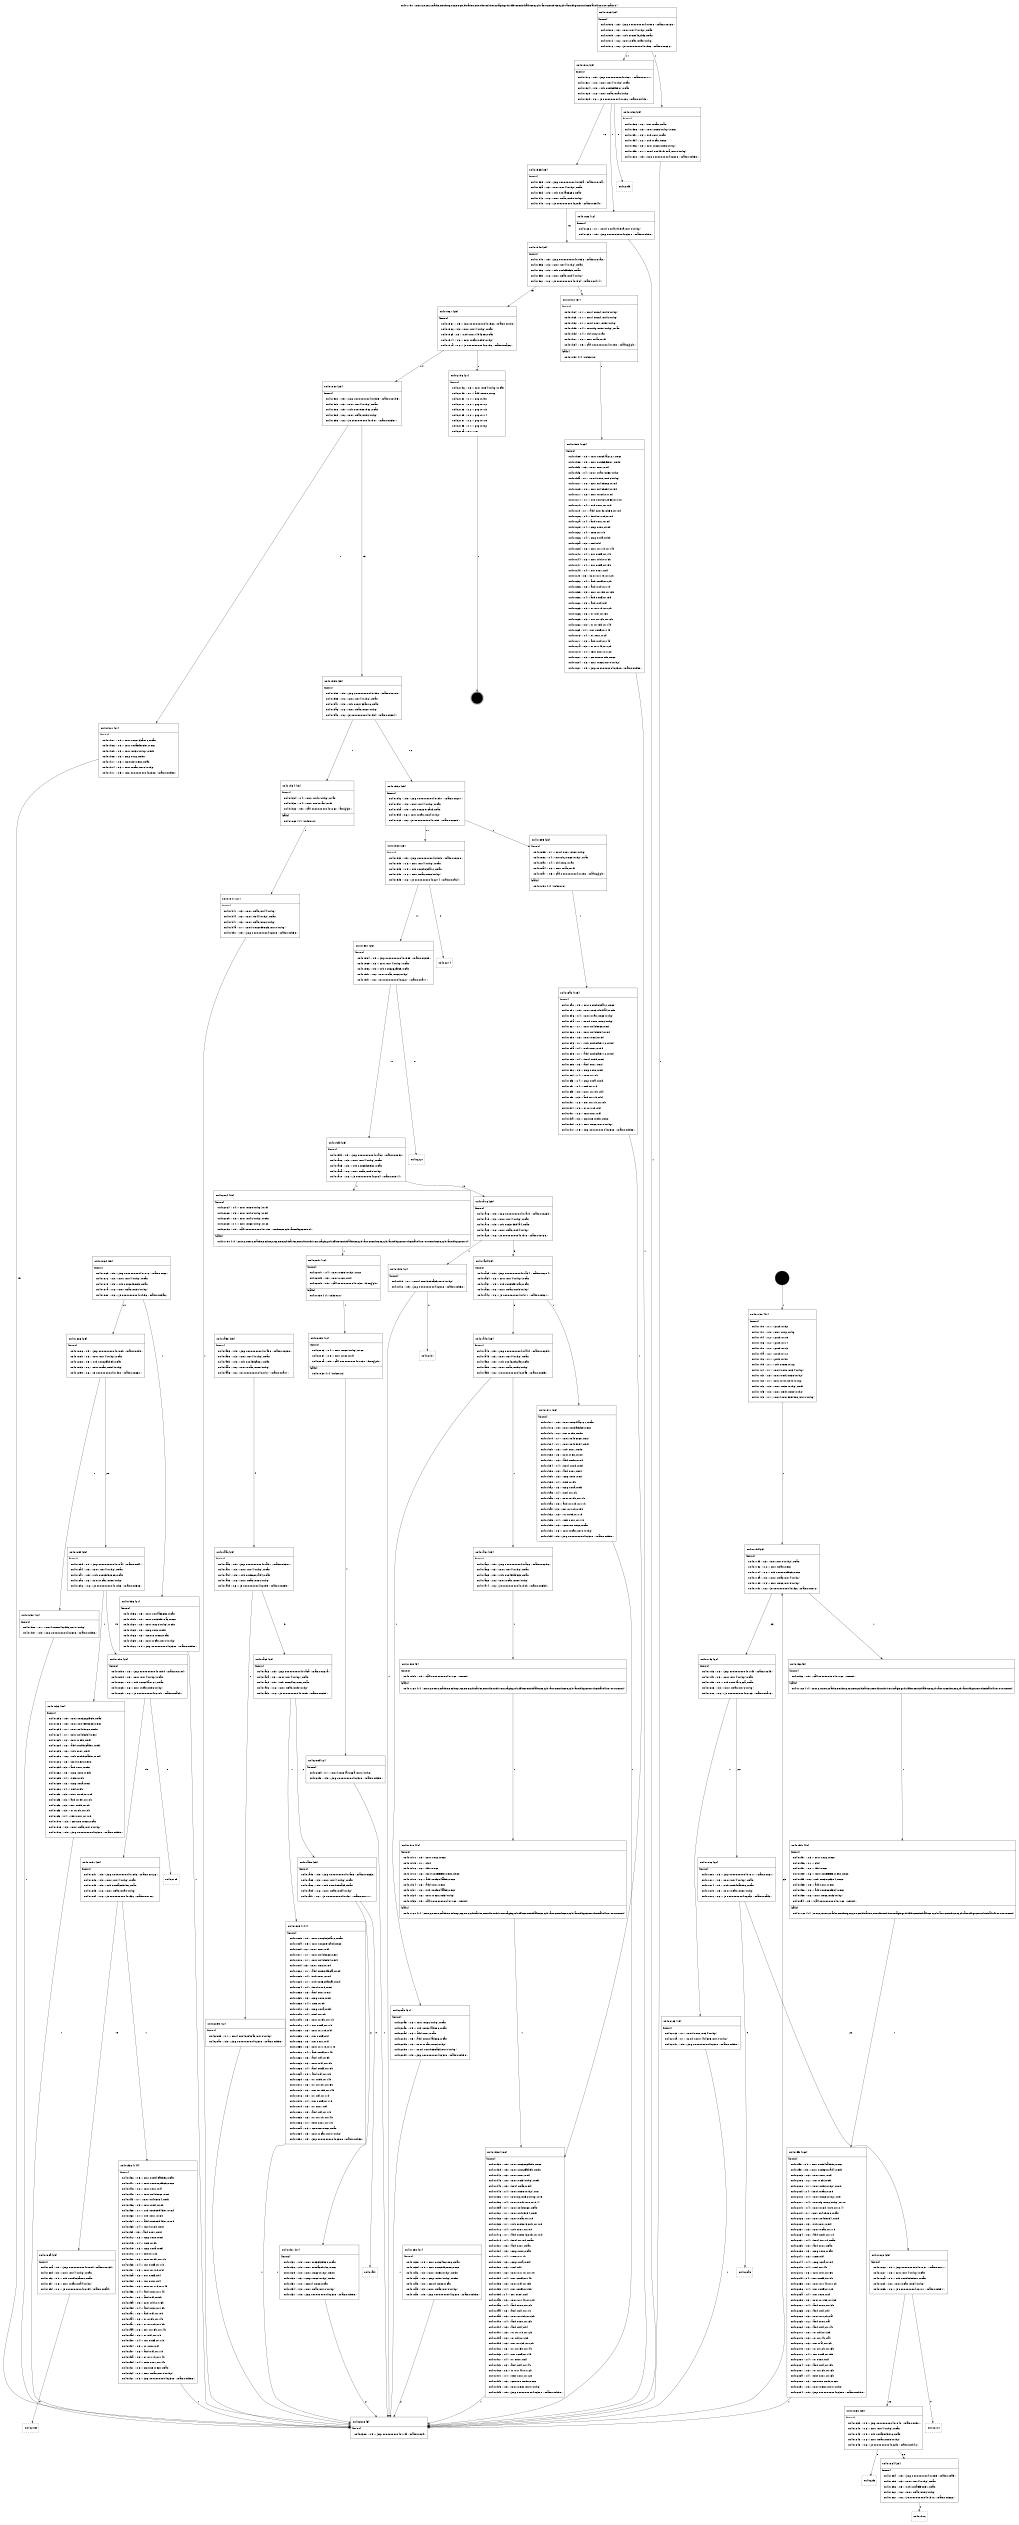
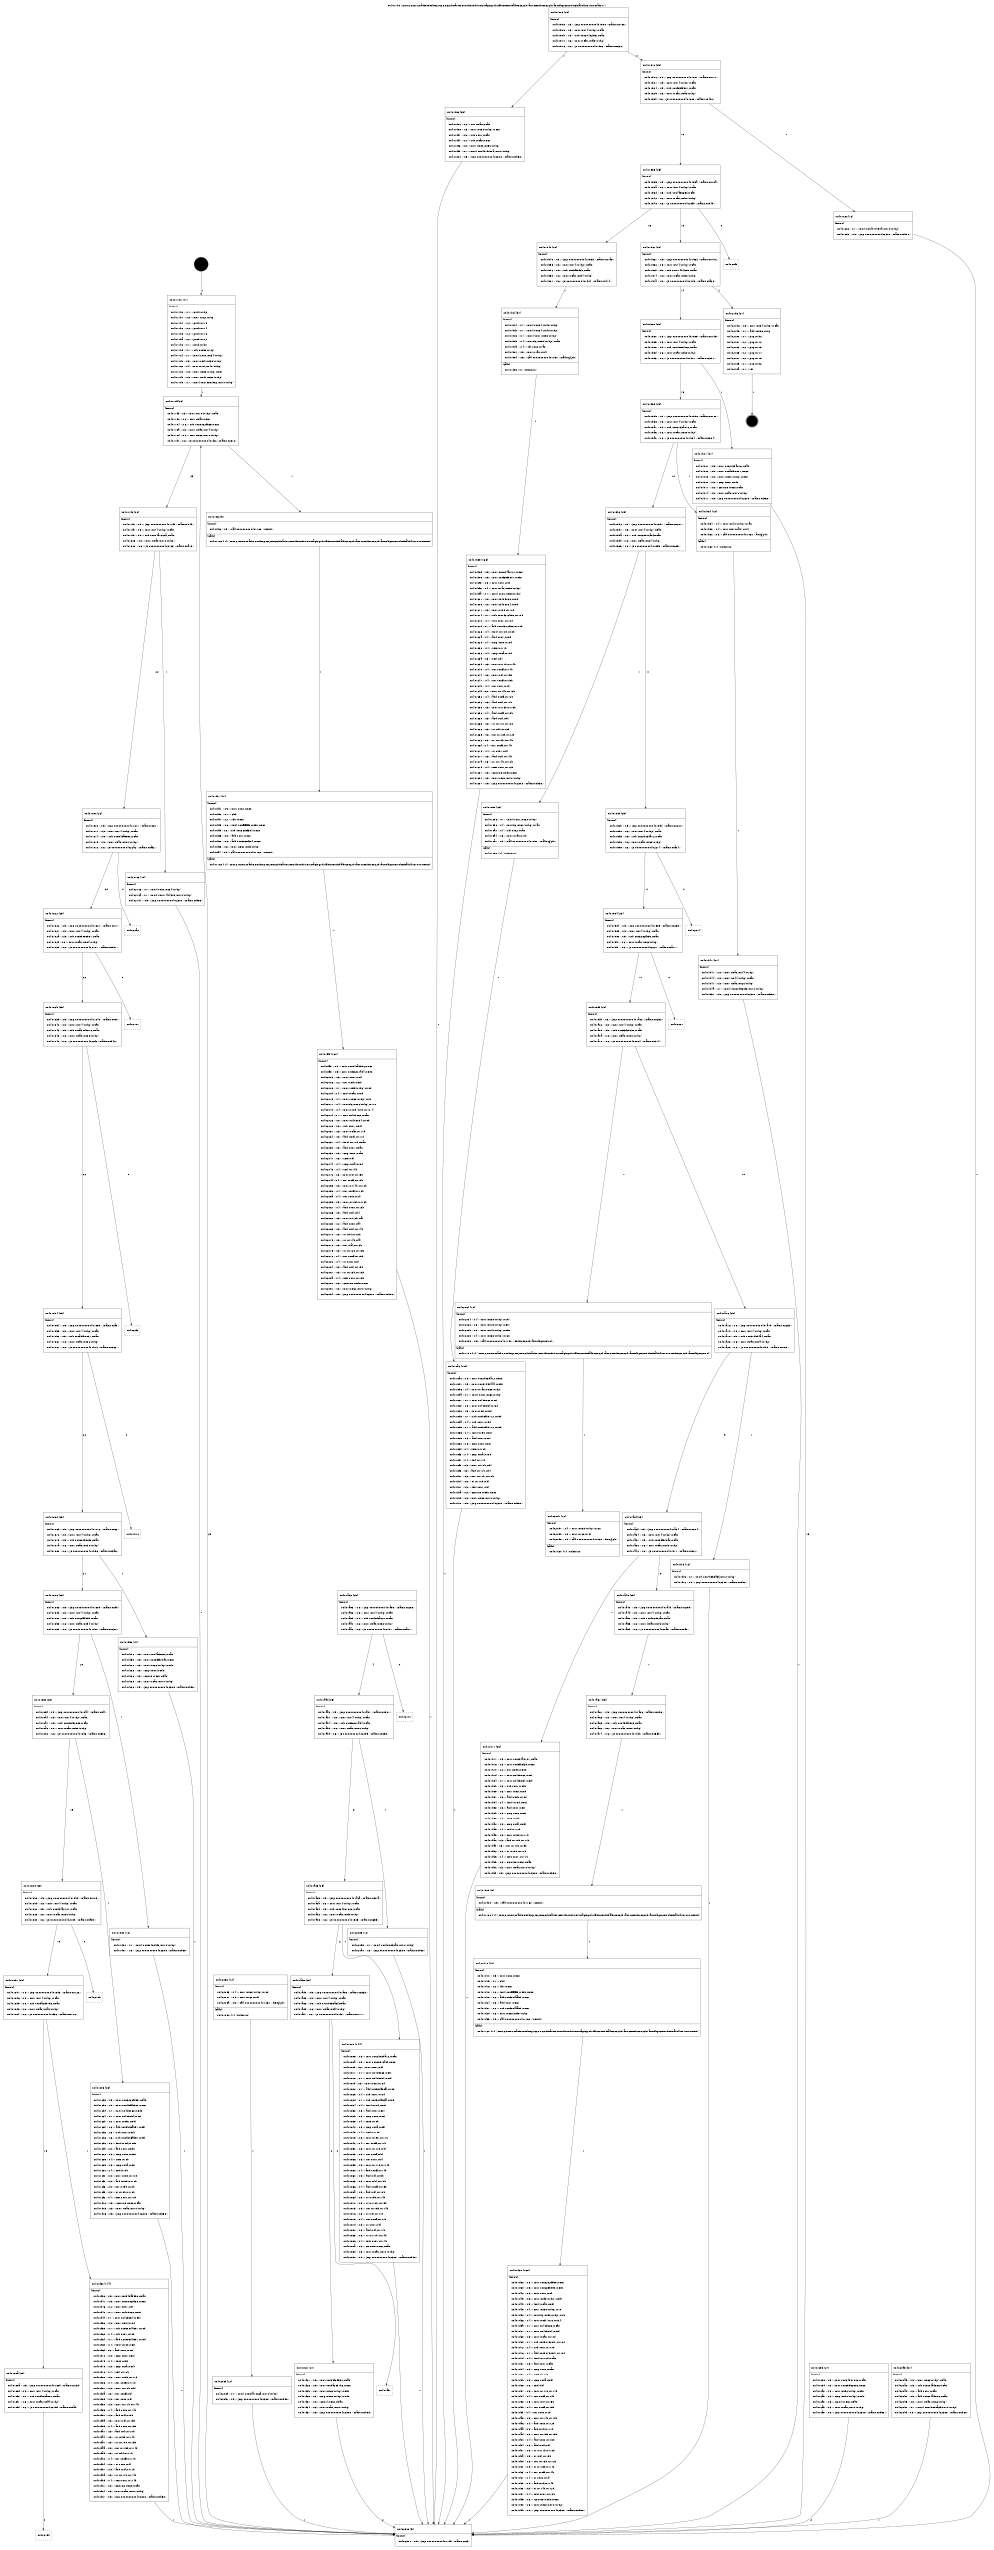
edge "0x40191c [25]" -> "0x4020fb": now "0x401935 [25]" -> "0x4020fb"
edge "0x40194e [25]" -> "0x401967 [25]": now "0x401935 [25]" -> "0x401967 [25]"
edge "0x4020d7 [12]" -> "0x4020e3 [12]": removed, label "1"
edge "0x401f15 [12]" -> "0x4021b7": now "0x401a93 [25]" -> "0x4021b7"
edge "0x401854 [25]" -> "0x40186d [25]": added, label "22"
edge "0x401eac [105]" -> "0x401d38 [168]": now "0x401eac [105]" -> "0x402308 [5]"
edge "0x401a48 [25]" -> "0x4020a5 [31]": removed, label "1"
